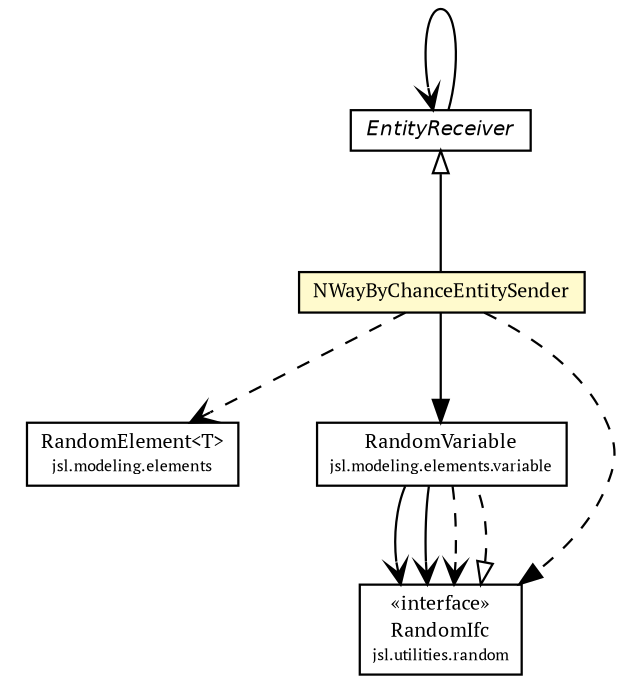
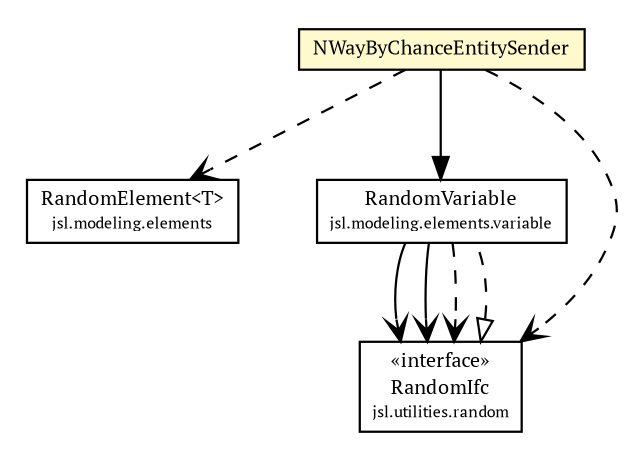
node "EntityReceiver": removed
edge "NWayByChanceEntitySender" -> "RandomIfc": arrowhead normal -> open
